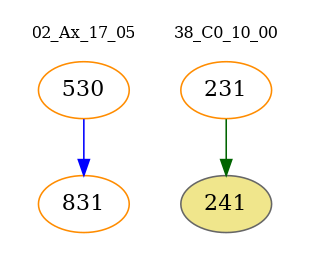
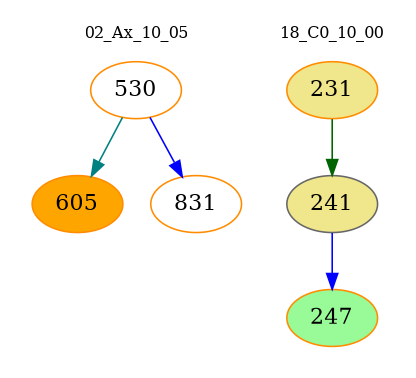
cluster "02_Ax_17_05": label "02_Ax_17_05" -> "02_Ax_10_05"
cluster "38_C0_10_00": label "38_C0_10_00" -> "18_C0_10_00"
node "231": fillcolor white -> khaki
node "605": added
node "247": added
